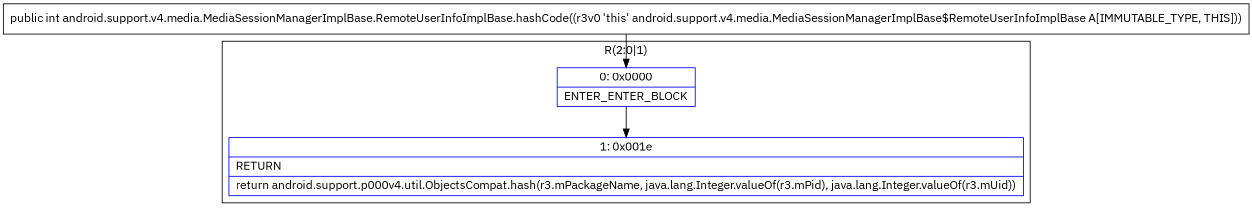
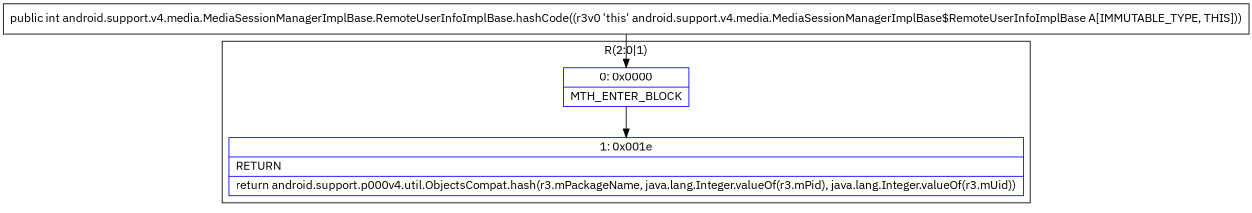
node "0: 0x0000": text "ENTER_ENTER_BLOCK" -> "MTH_ENTER_BLOCK"
